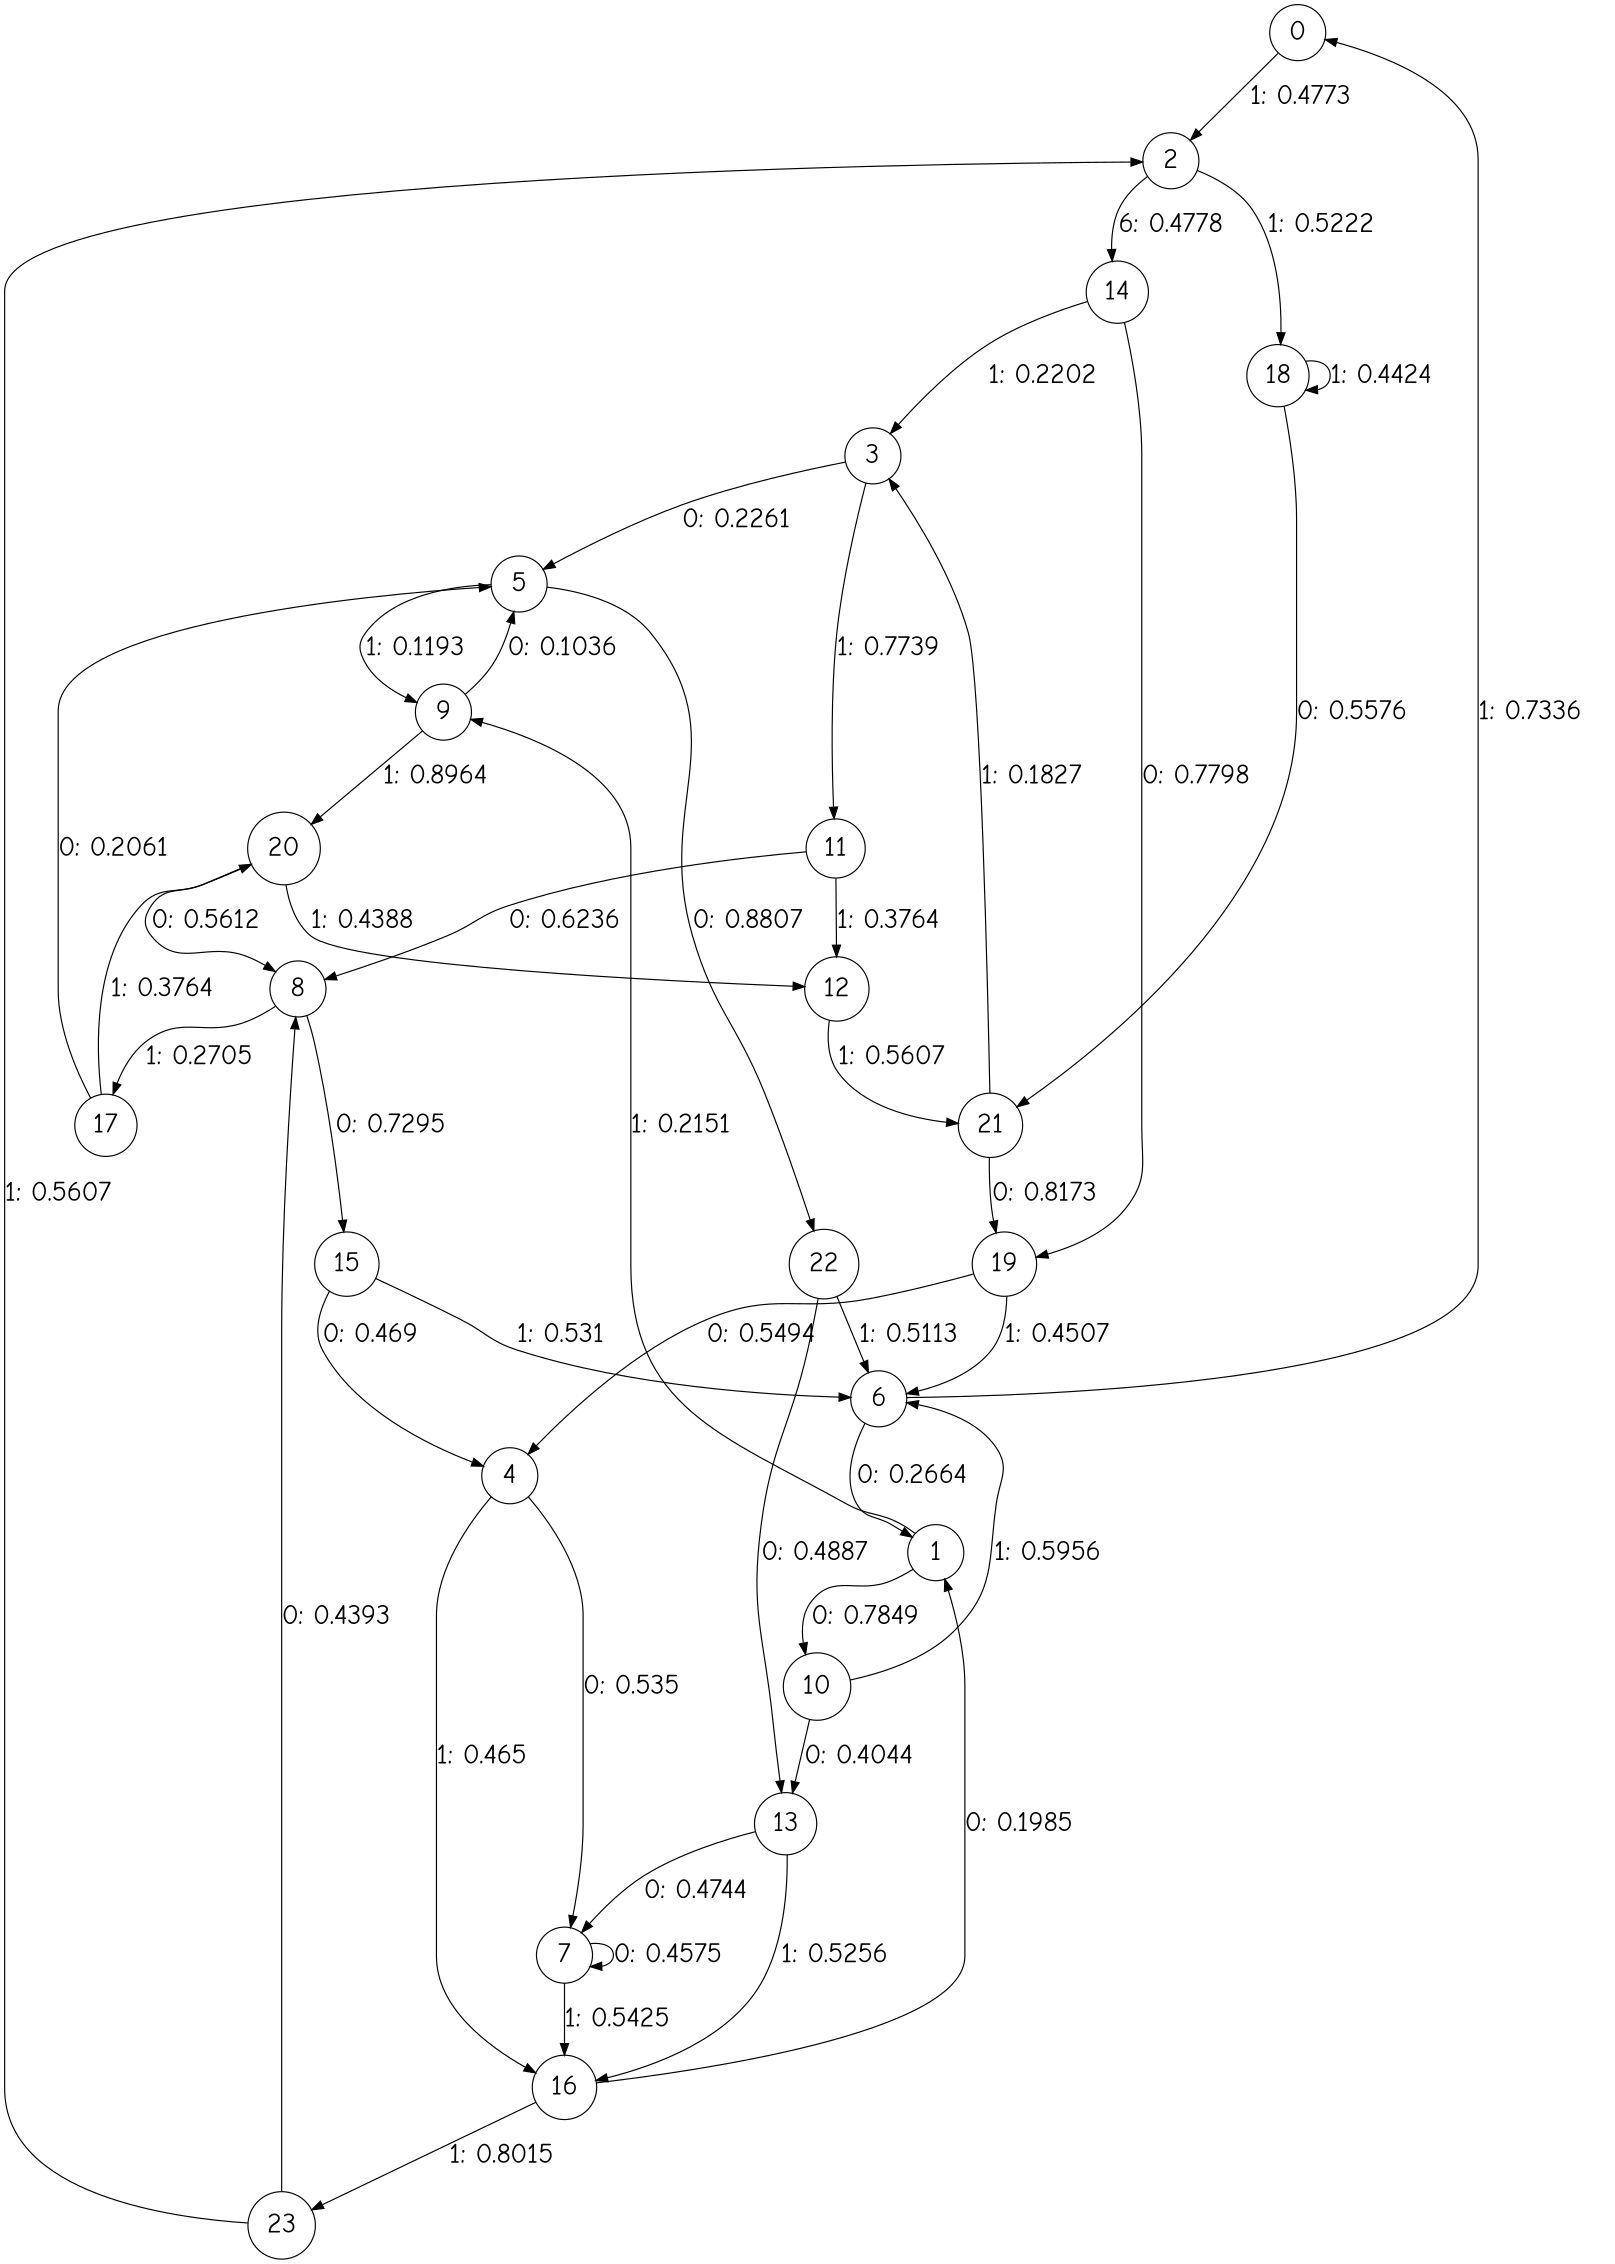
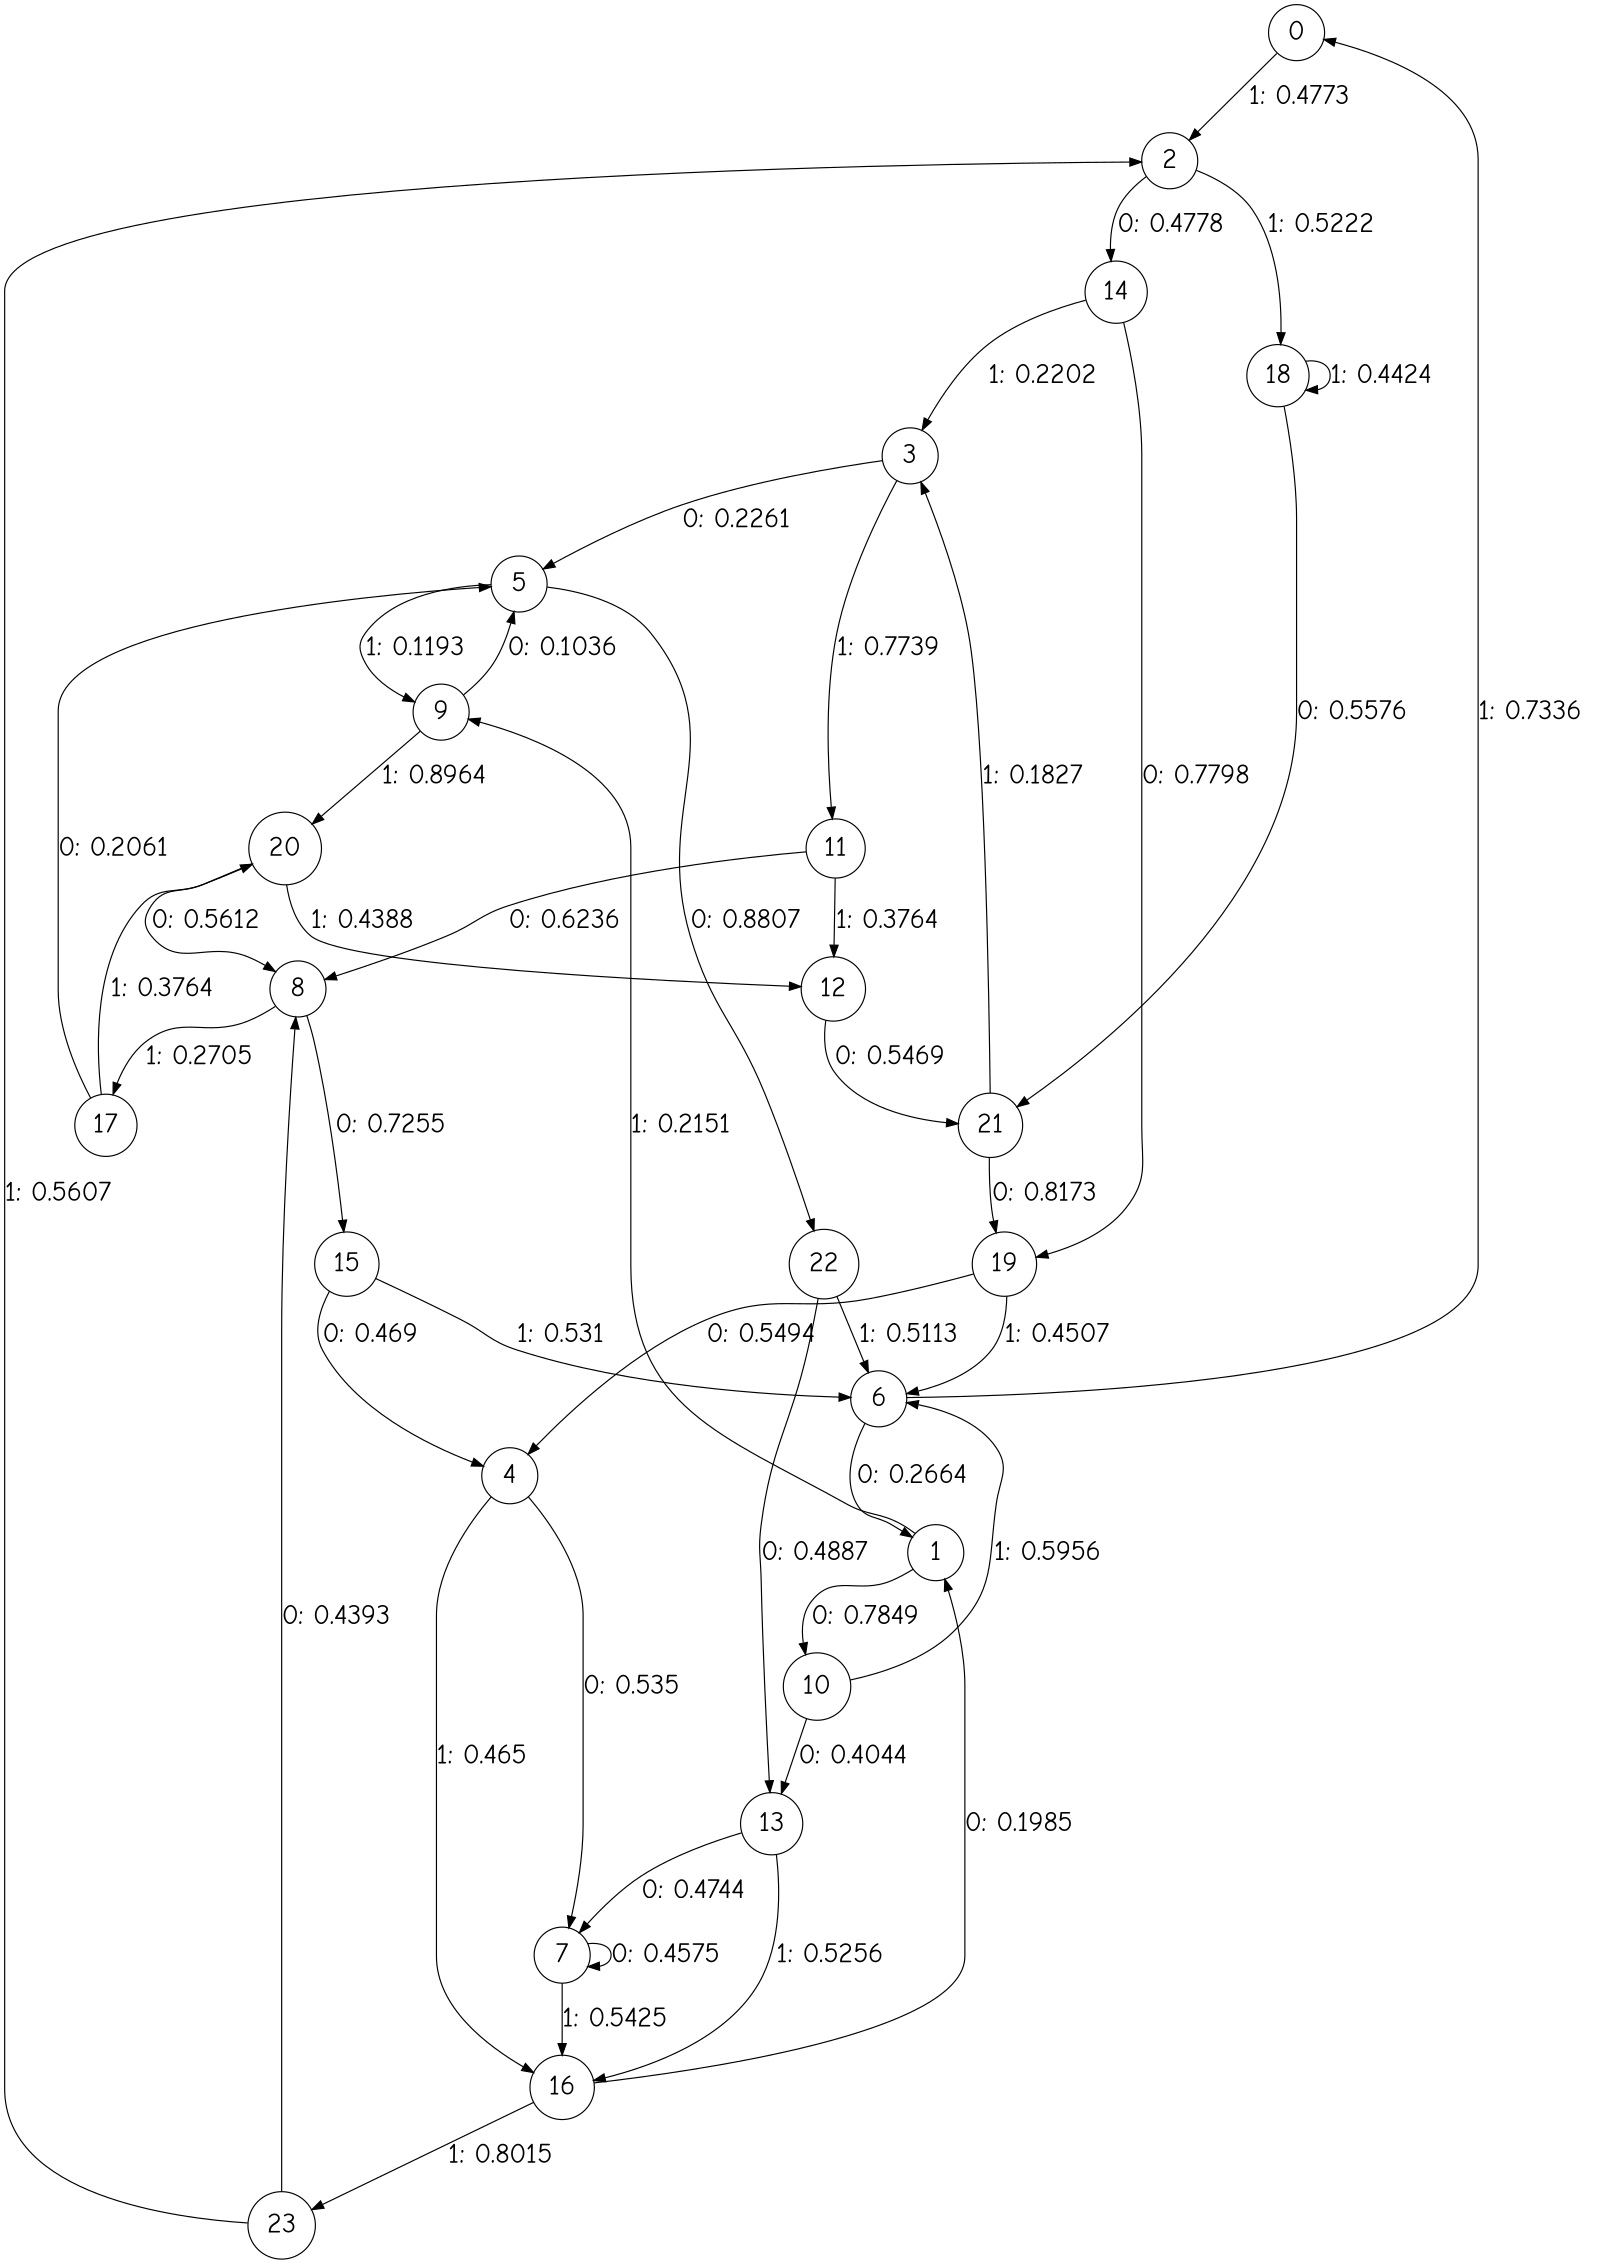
edge "2" -> "14": label "6: 0.4778   " -> "0: 0.4778   "
edge "12" -> "21": label "1: 0.5607   " -> "0: 0.5469   "
edge "8" -> "15": label "0: 0.7295   " -> "0: 0.7255   "
